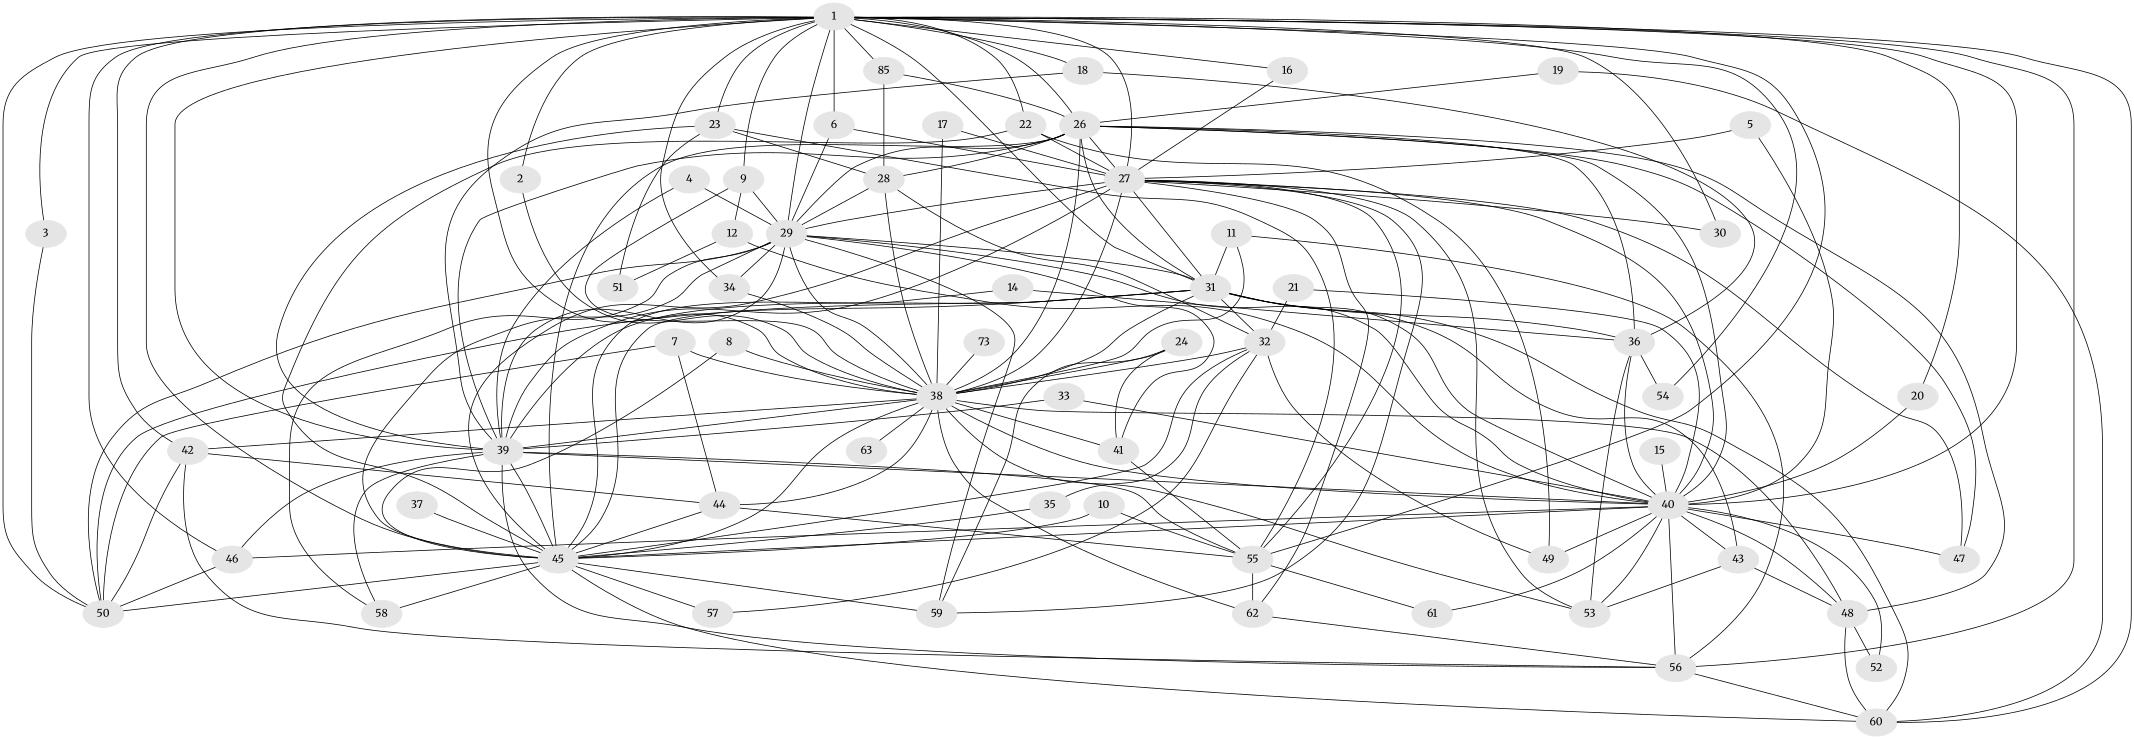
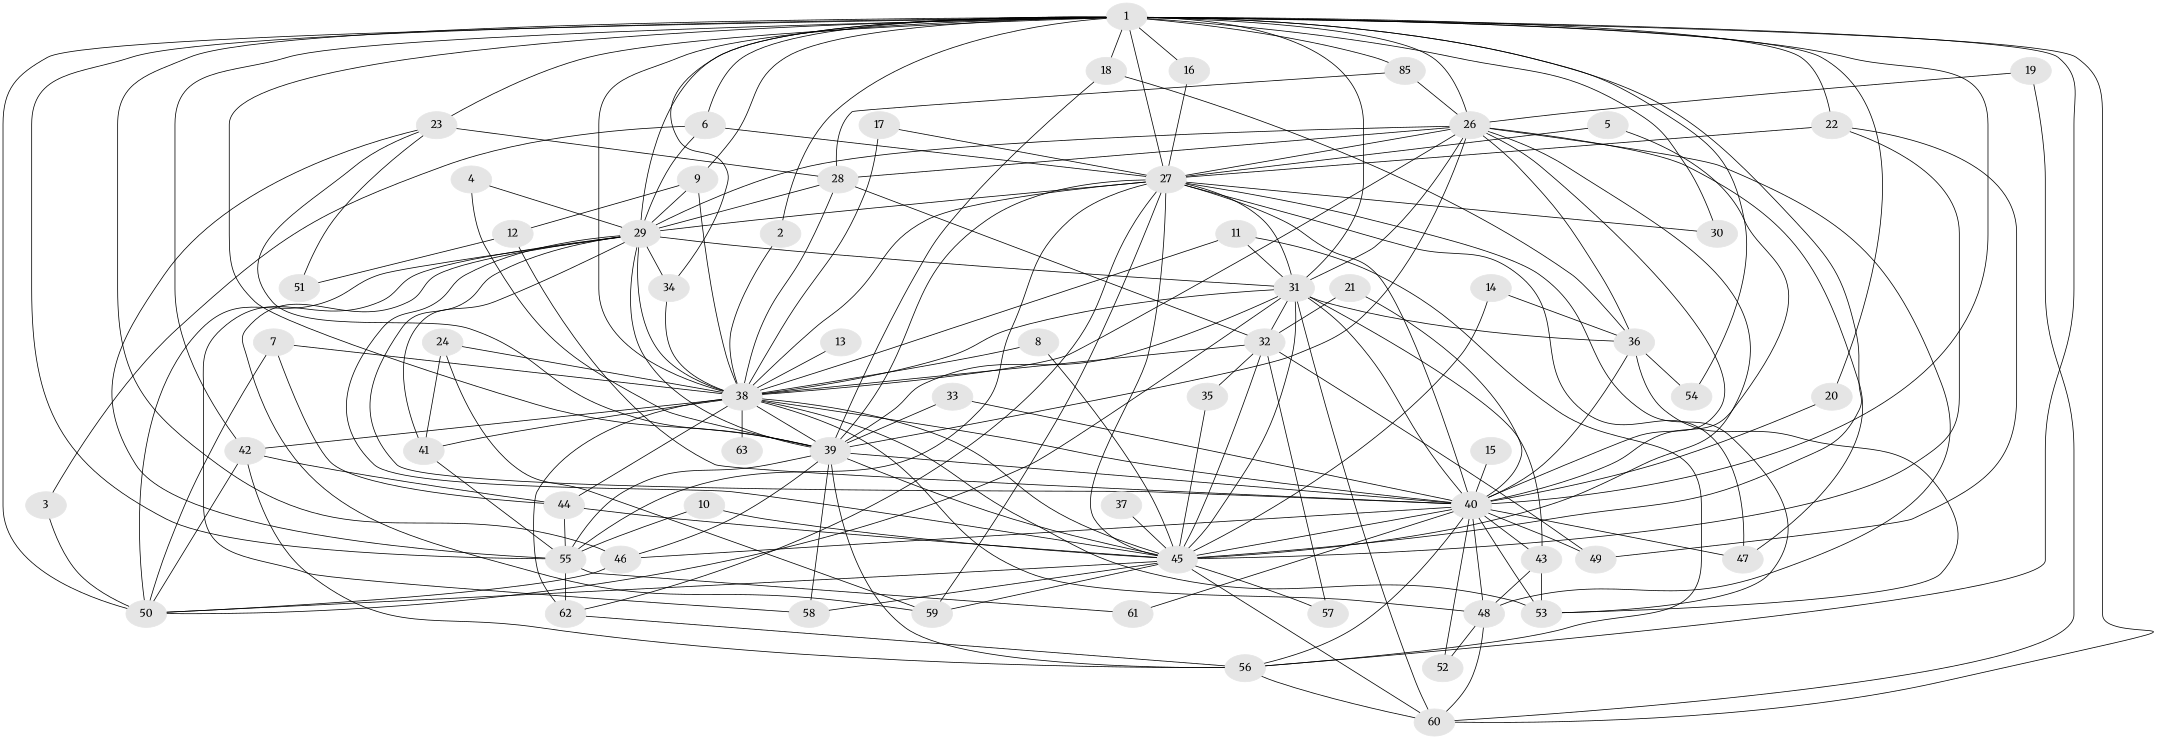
edge "1" -- "3": now "6" -- "3"
node "73": label "73" -> "13"
